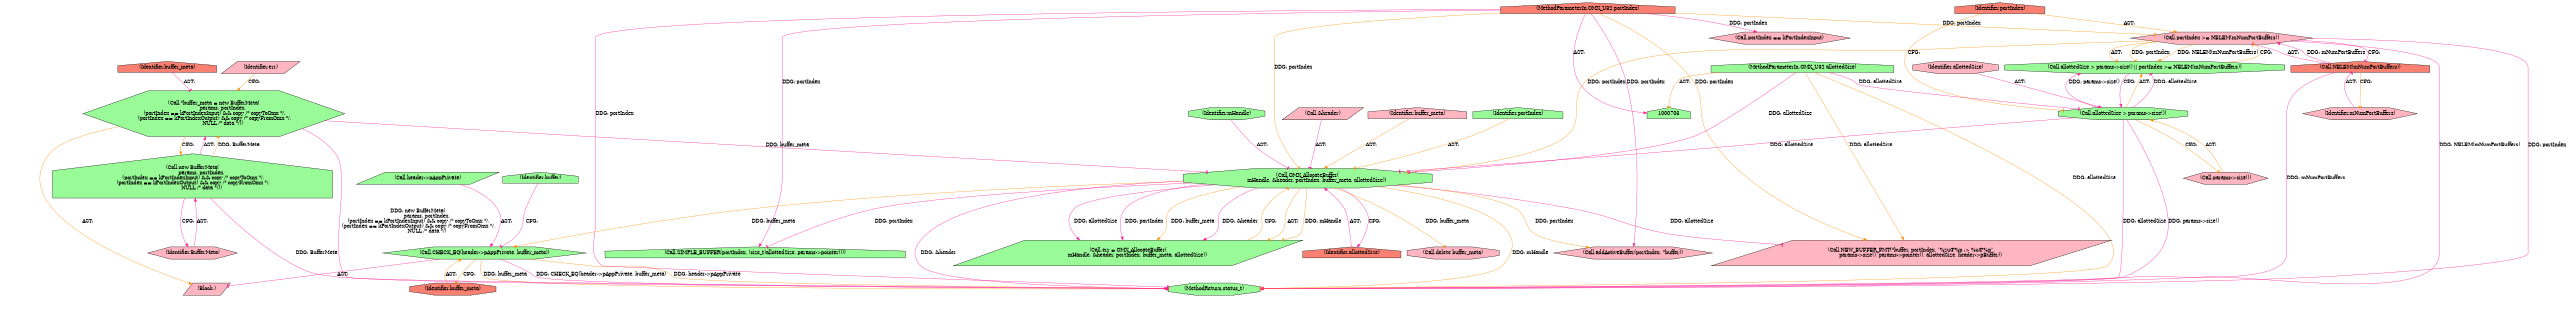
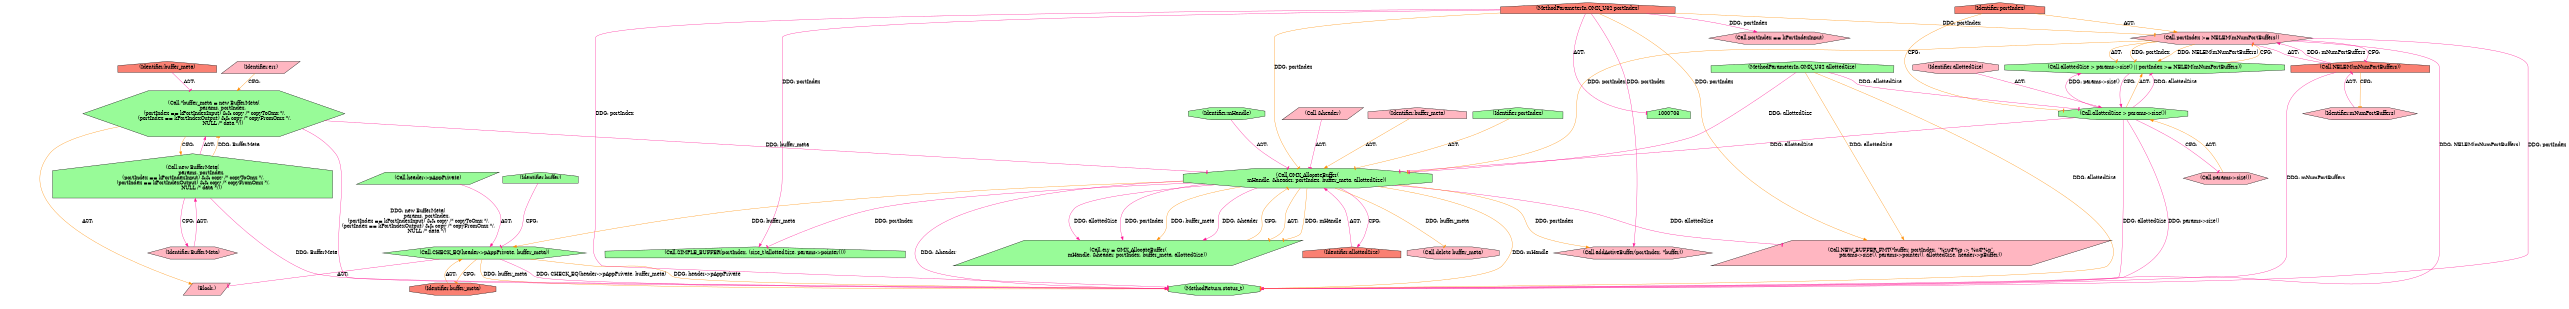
edge "(MethodParameterIn,OMX_U32 allottedSize)" -> "1000703": removed, label "AST:"
edge "(MethodParameterIn,OMX_U32 portIndex)" -> "1000703": arrowhead normal -> tee
edge "(Call,allottedSize > params->size())" -> "(Call,params->size())": color darkorange -> deeppink
